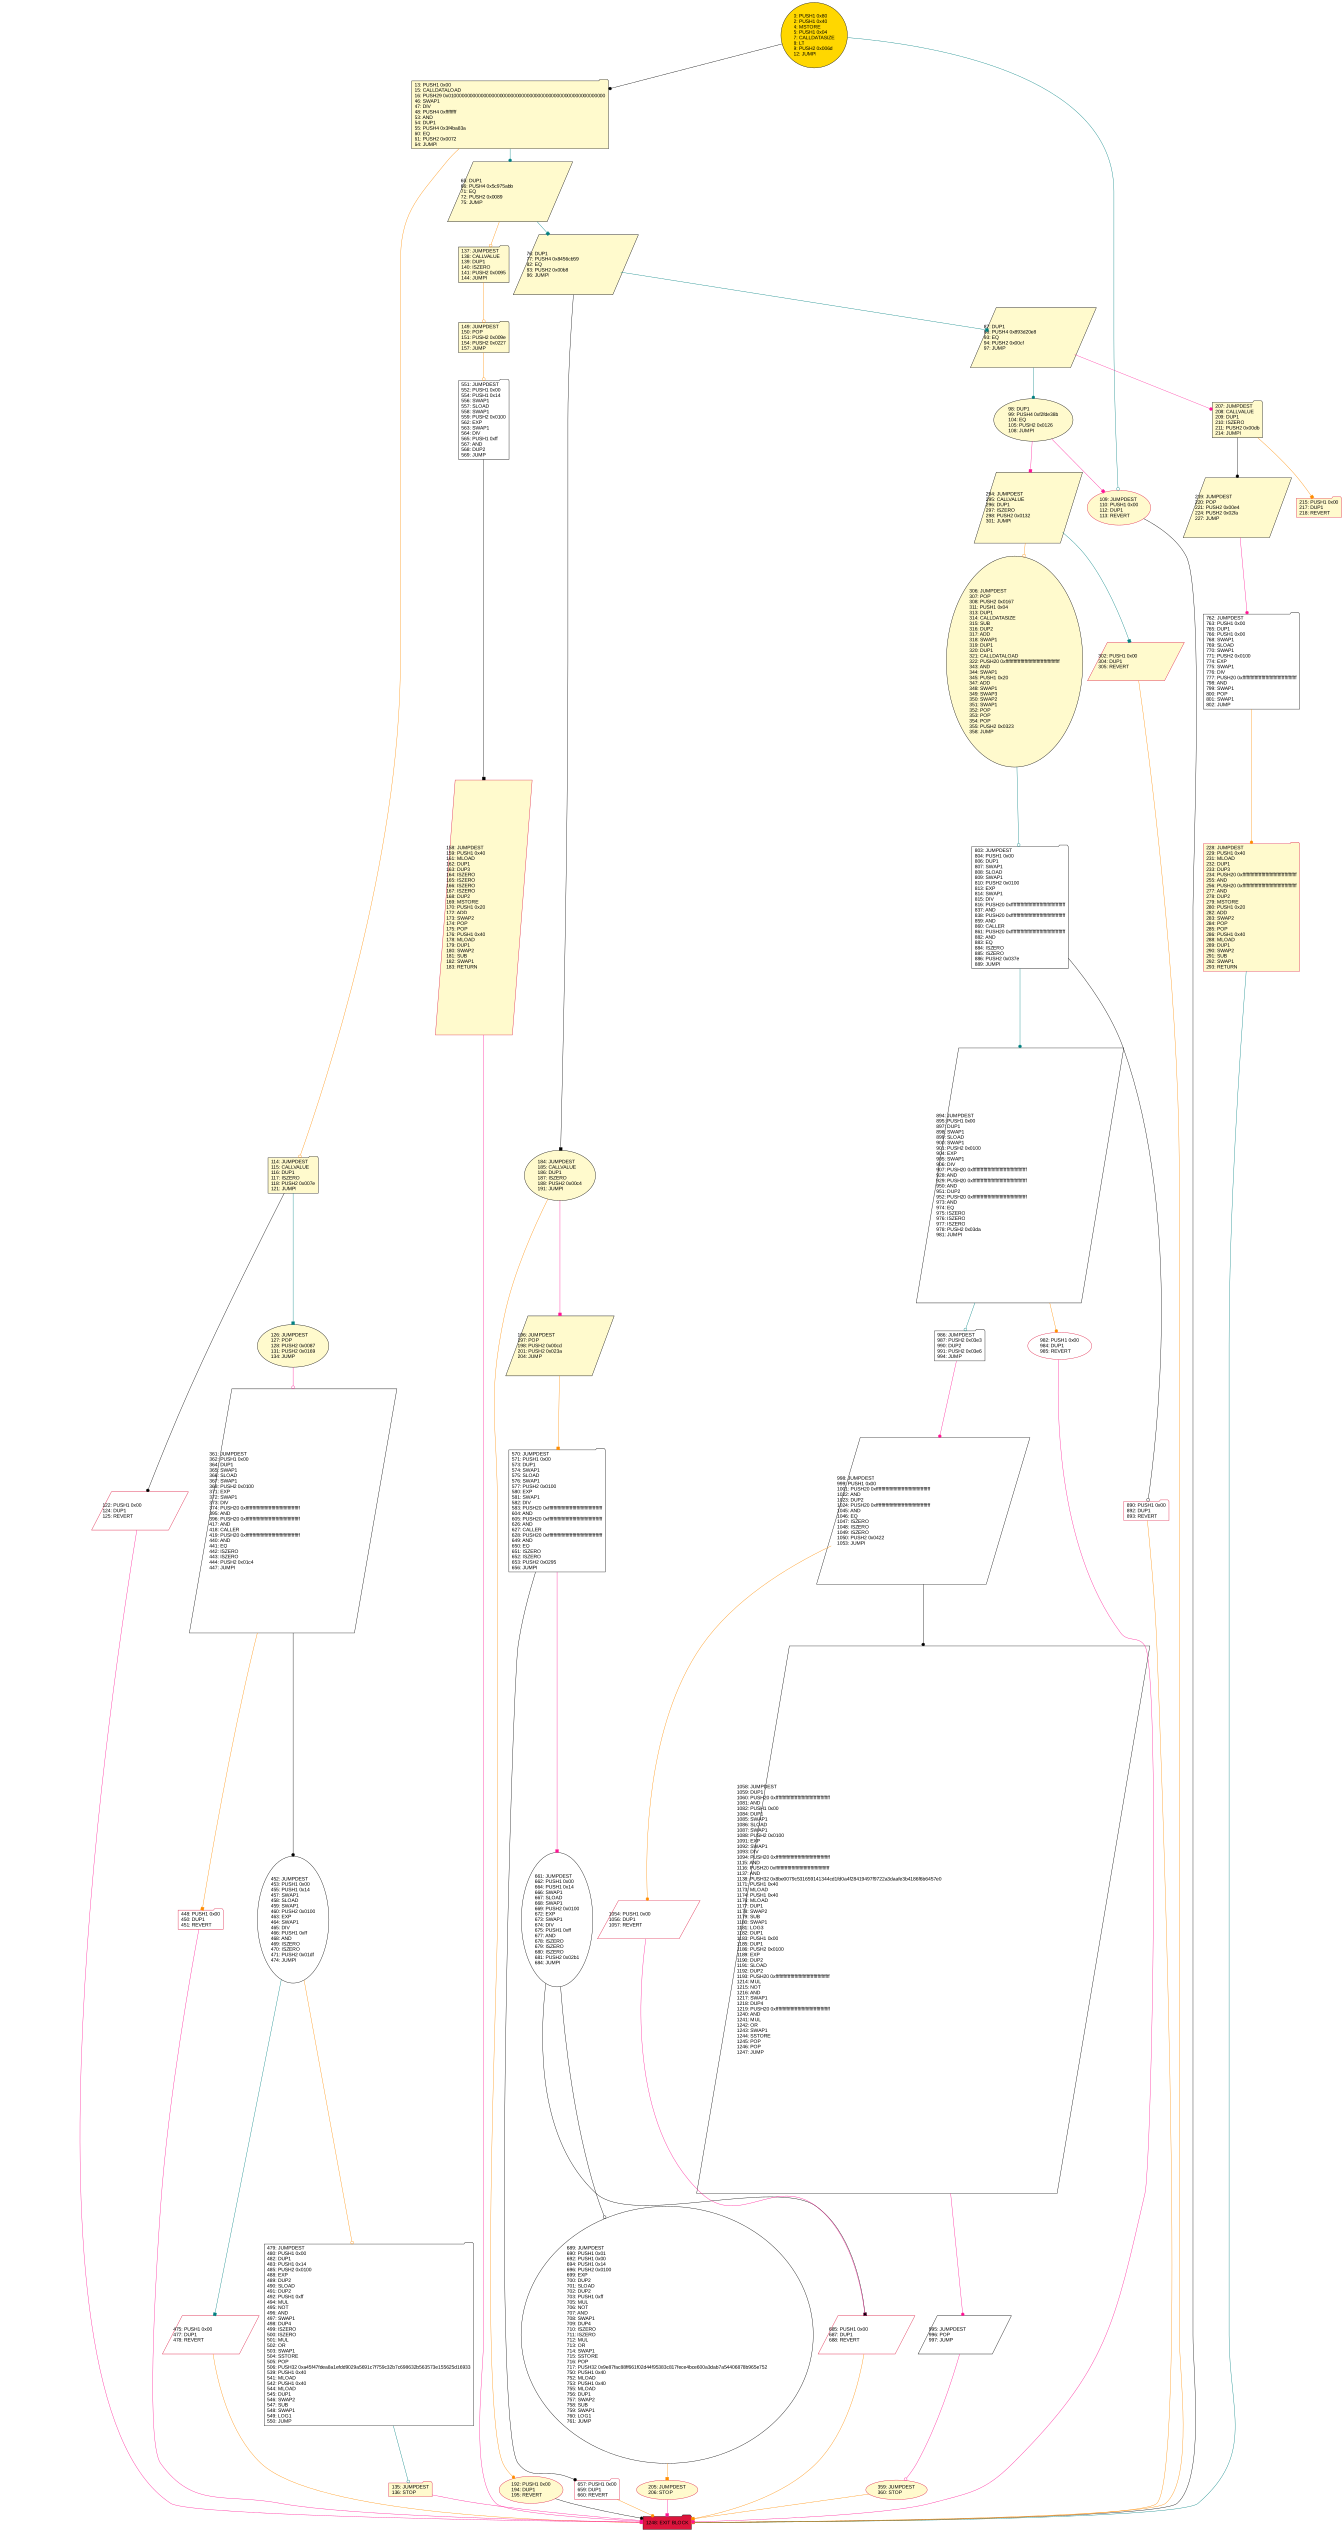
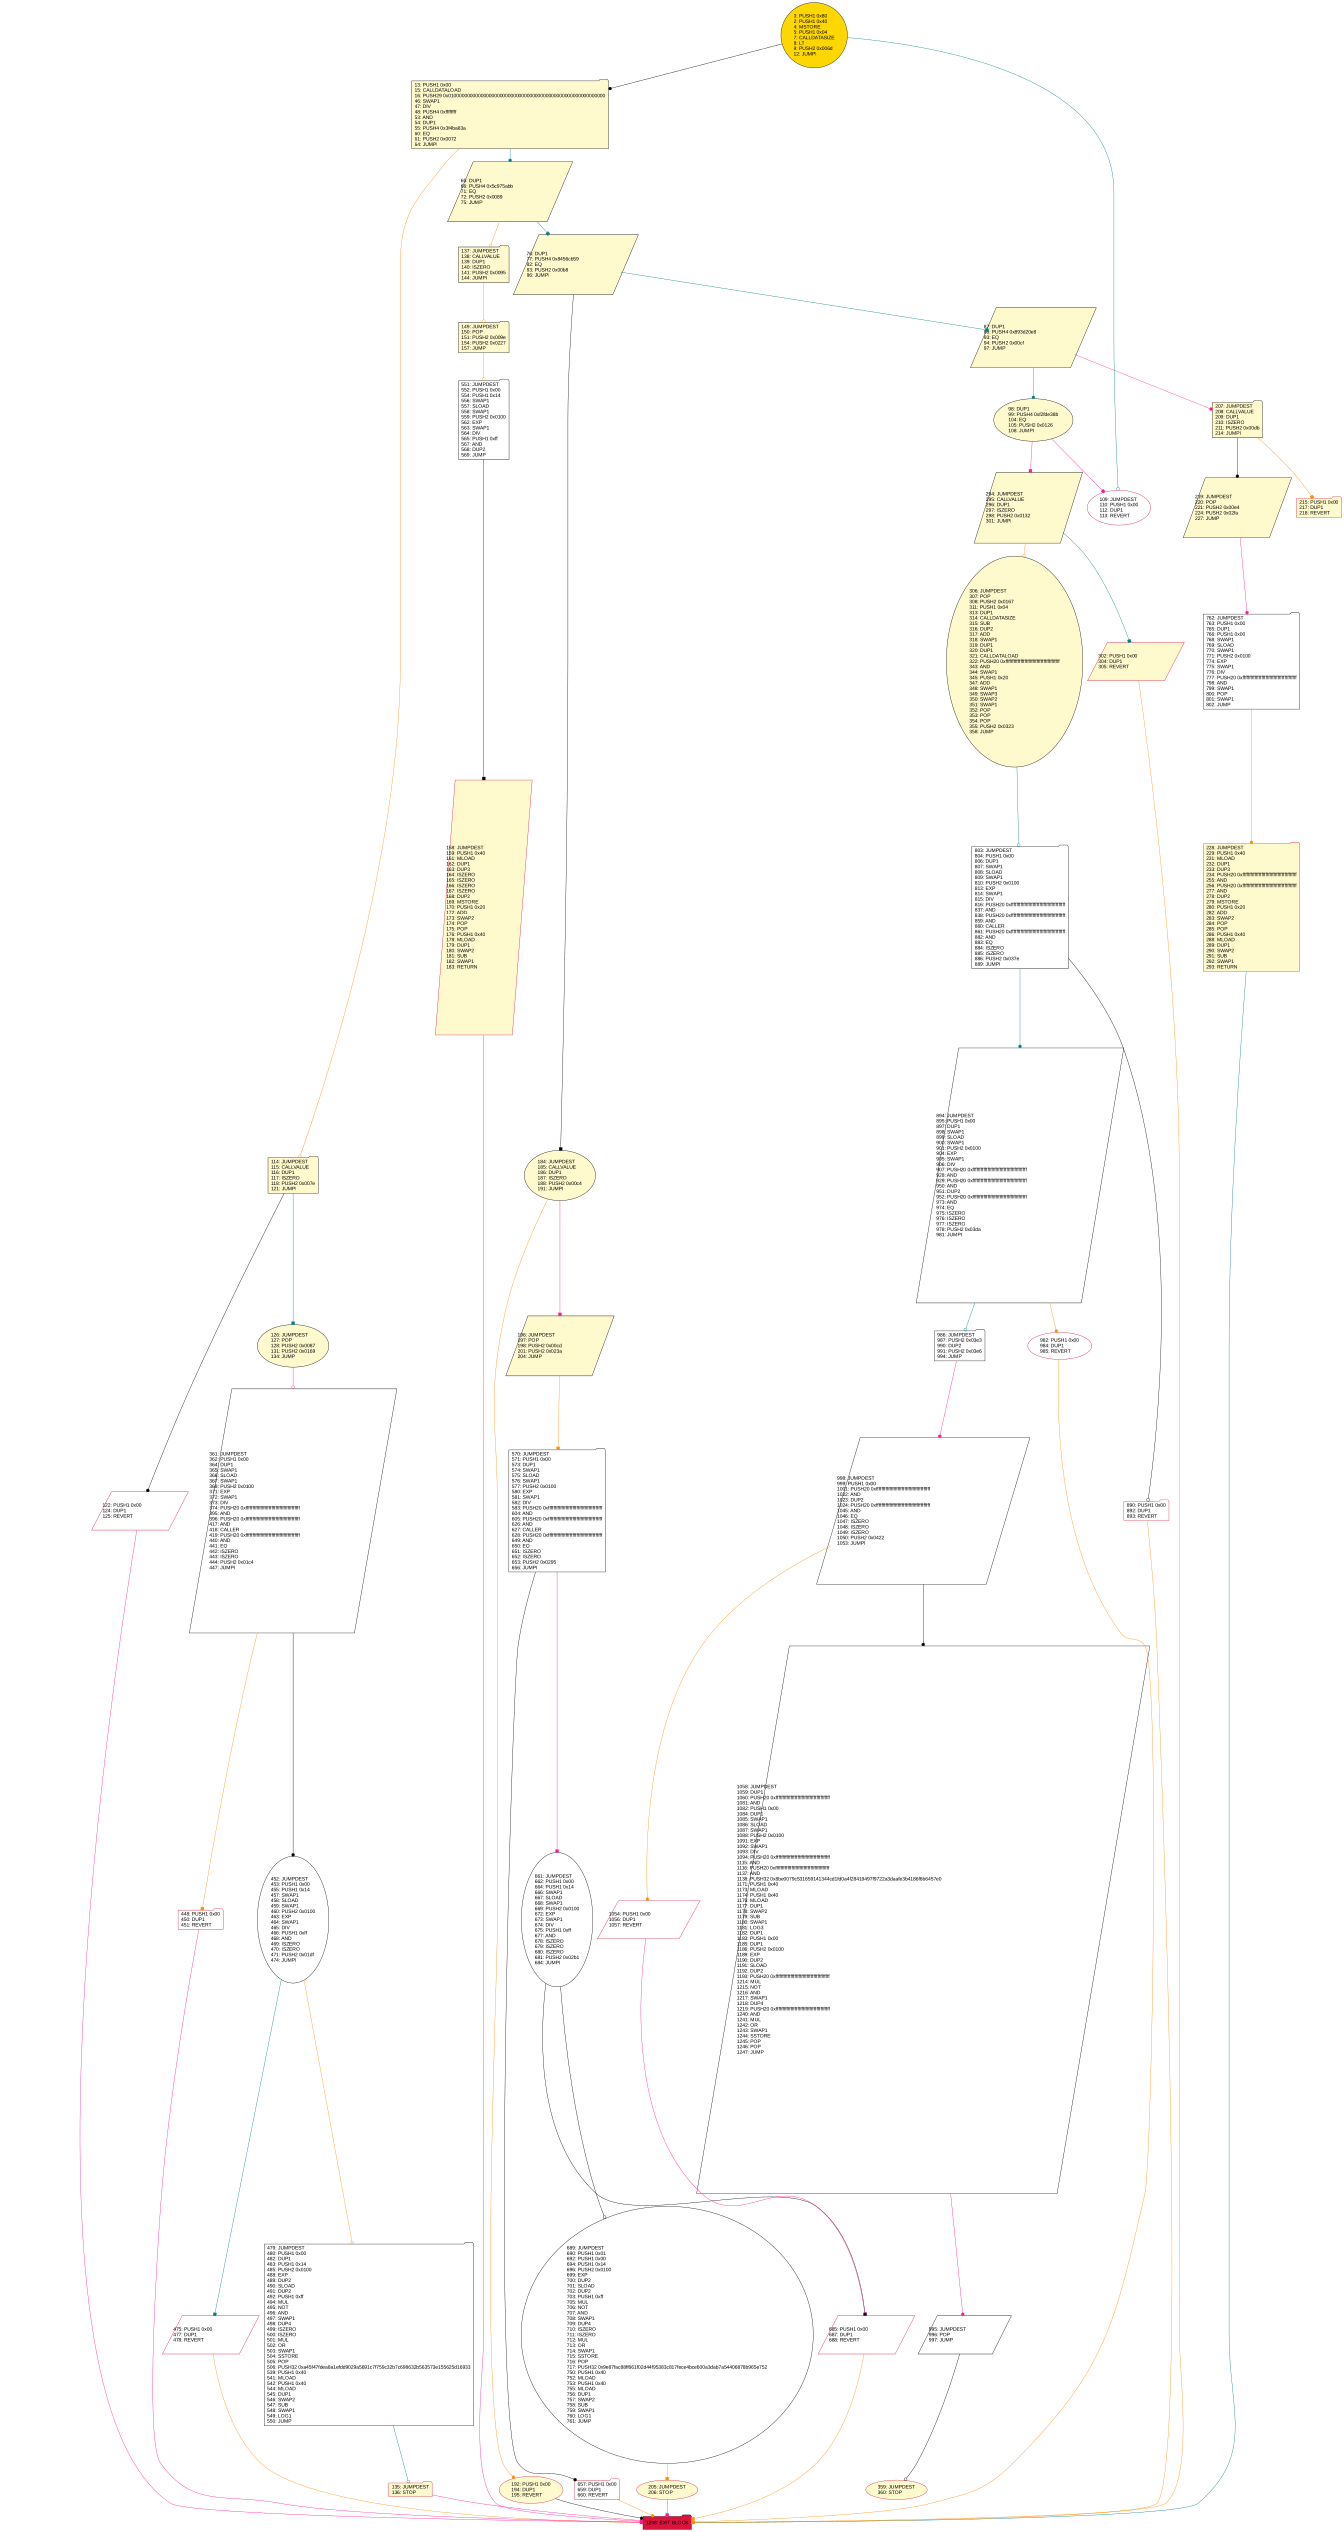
node "109: JUMPDEST 110: PUSH1 0x00 112: DUP1 113: REVERT": fillcolor lemonchiffon -> white
edge "109: JUMPDEST 110: PUSH1 0x00 112: DUP1 113: REVERT" -> "1248: EXIT BLOCK": removed
edge "982: PUSH1 0x00 984: DUP1 985: REVERT" -> "1248: EXIT BLOCK": color deeppink -> darkorange
edge "995: JUMPDEST 996: POP 997: JUMP" -> "359: JUMPDEST 360: STOP": color deeppink -> black
edge "359: JUMPDEST 360: STOP" -> "1248: EXIT BLOCK": removed
